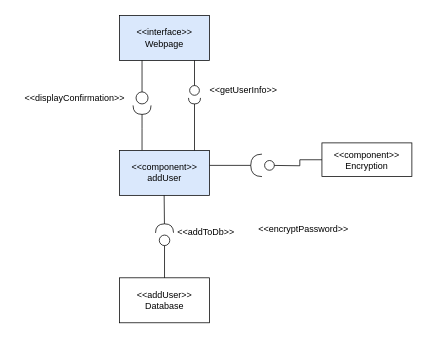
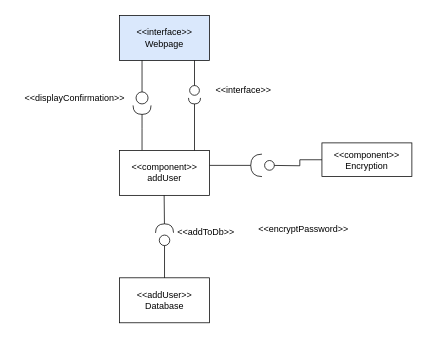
node "<<getUserInfo>>": label "<<getUserInfo>>" -> "<<interface>>"
node "<<component>> addUser": fillcolor #dae8fc -> #ffffff
